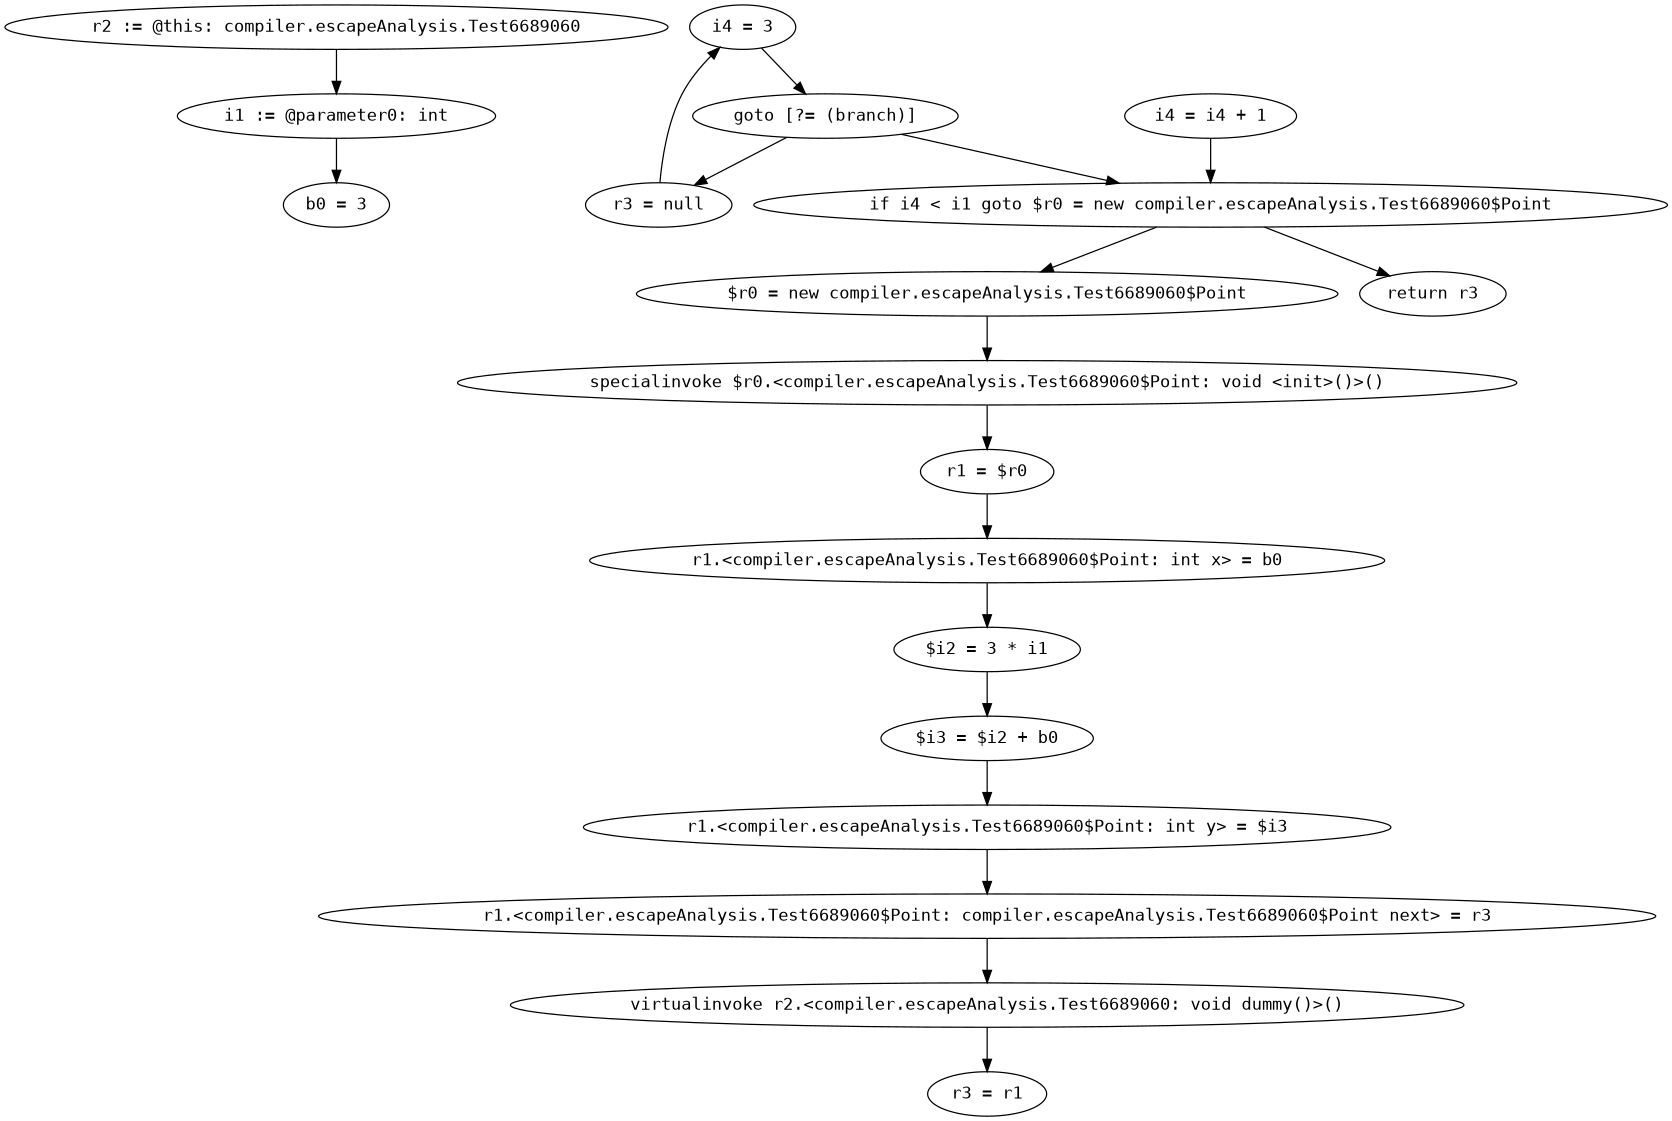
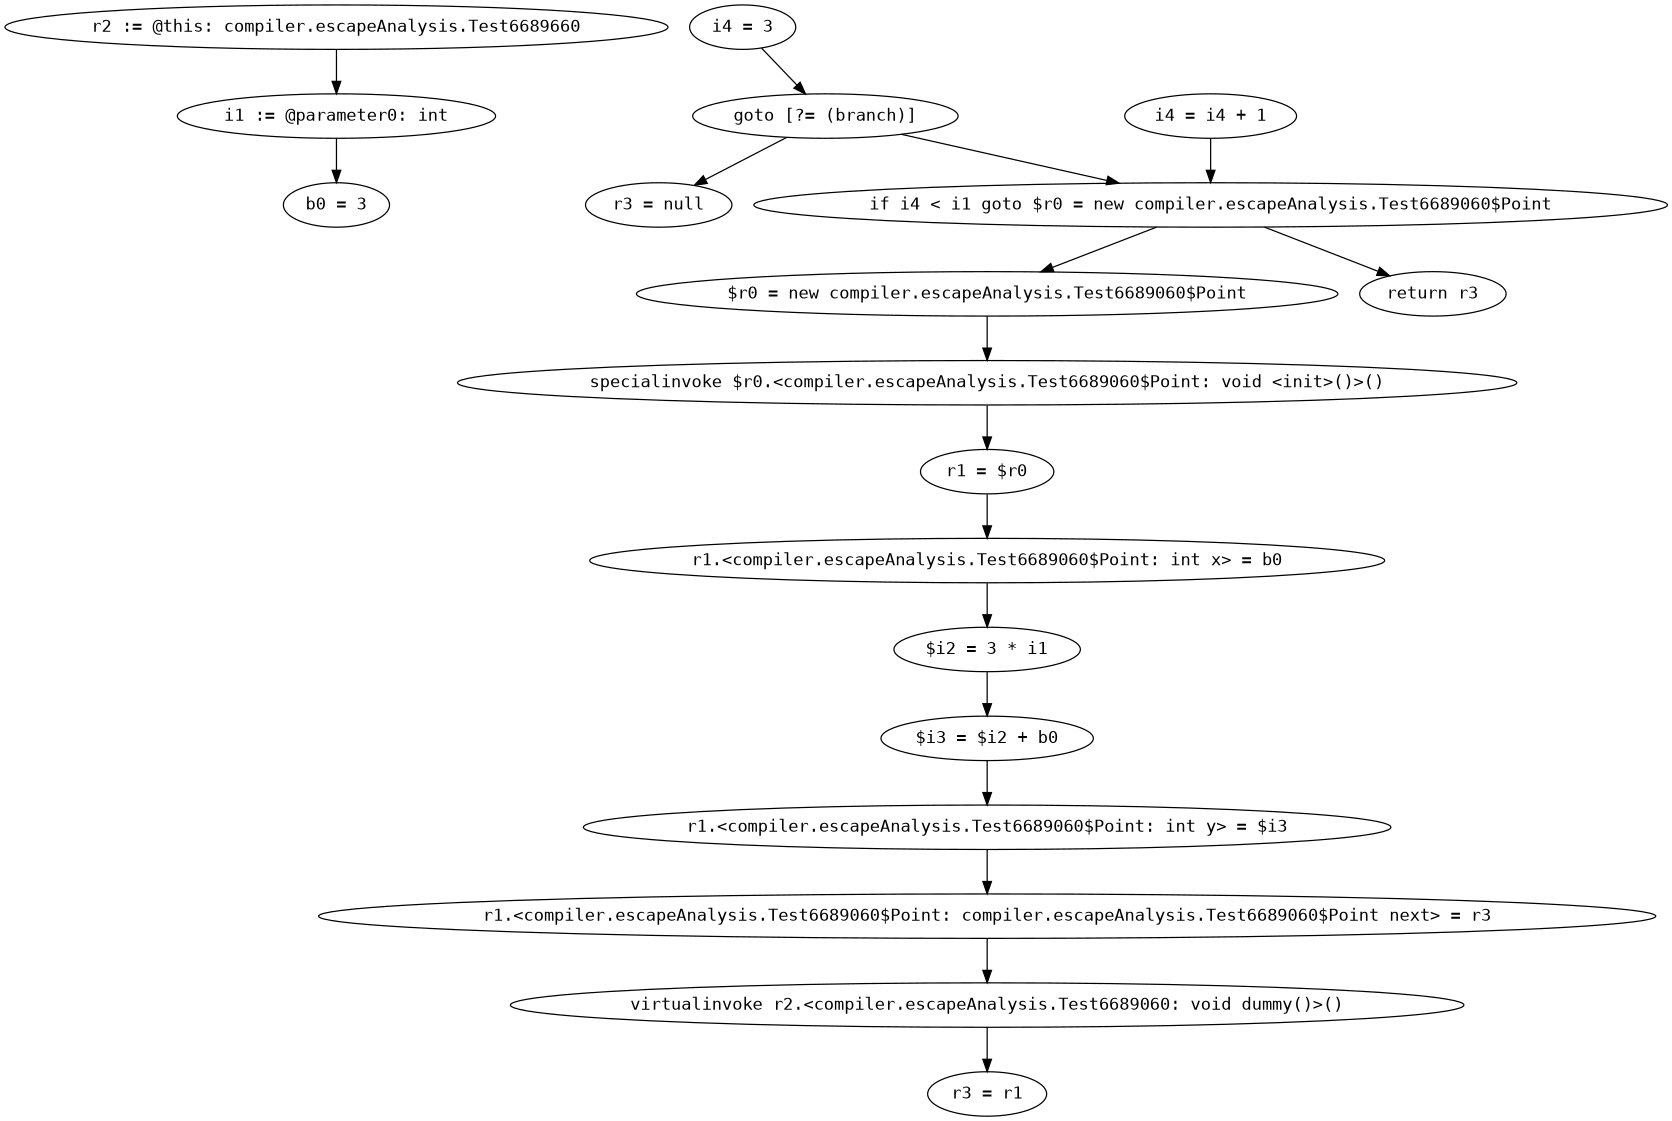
node "r2 := @this: compiler.escapeAnalysis.Test6689060": label "r2 := @this: compiler.escapeAnalysis.Test6689060" -> "r2 := @this: compiler.escapeAnalysis.Test6689660"
edge "r3 = null" -> "i4 = 3": removed
